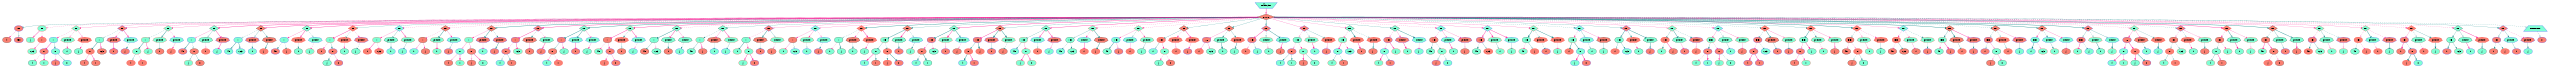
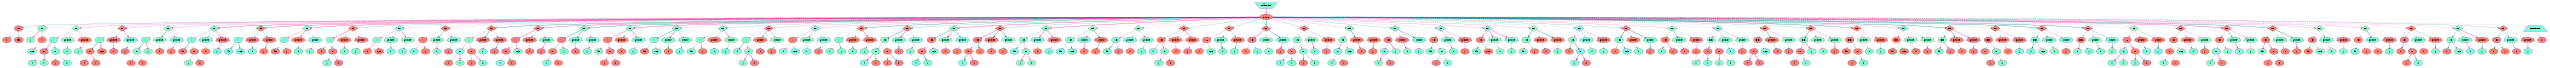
node "BLOC": shape diamond -> ellipse
edge "BLOC" -> "RETURN": color teal -> deeppink
